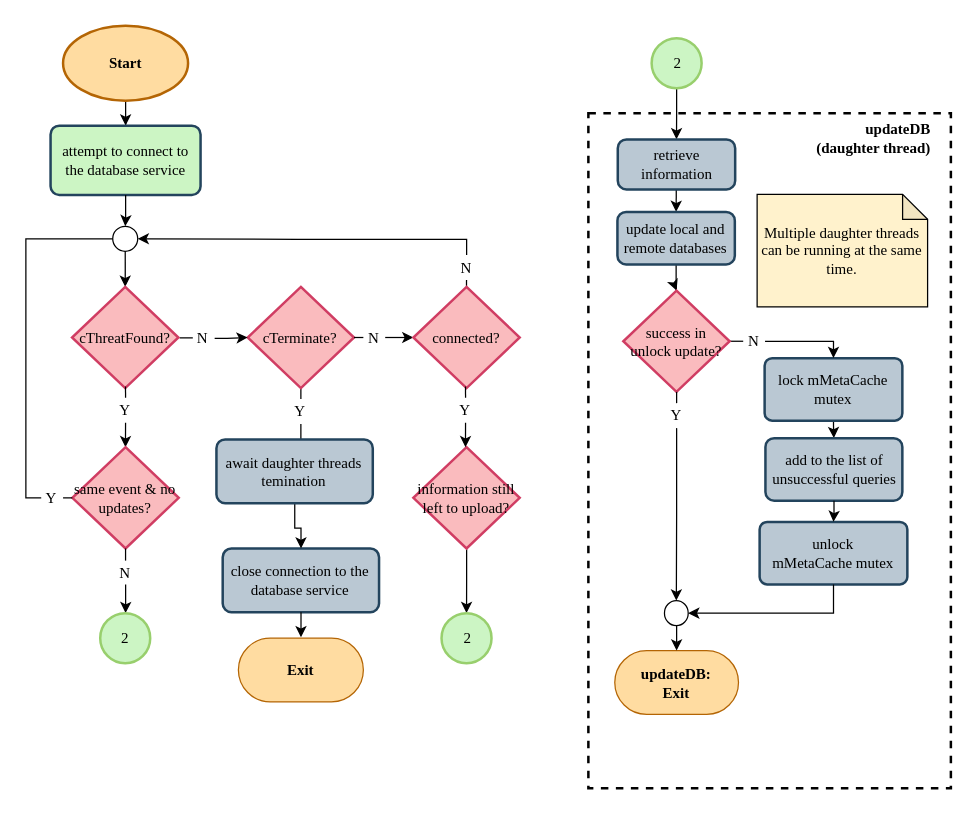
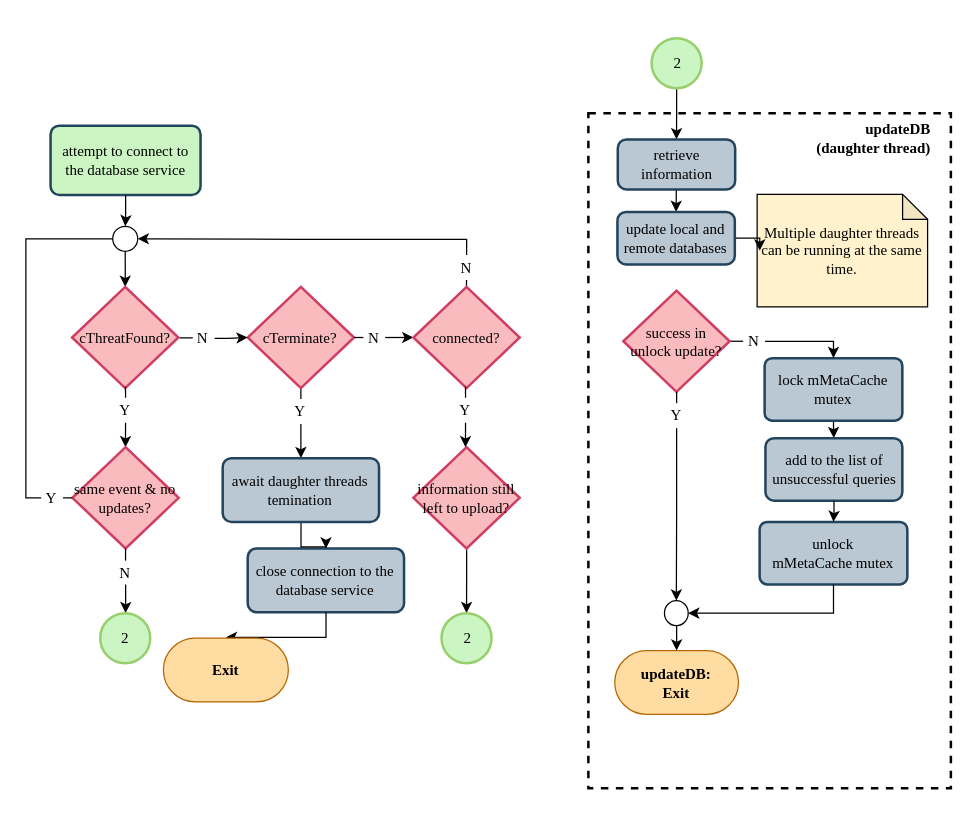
node "Start": removed
edge "Start" -> "attempt to connect to the database service": removed
edge "update local and remote databases" -> "success in unlock update?": now "update local and remote databases" -> "Multiple daughter threads can be running at the same time."
node "await daughter threads temination": moved (294, 471) -> (301, 490)
node "close connection to the database service": moved (301, 580) -> (326, 580)
node "Exit": moved (301, 670) -> (226, 670)
